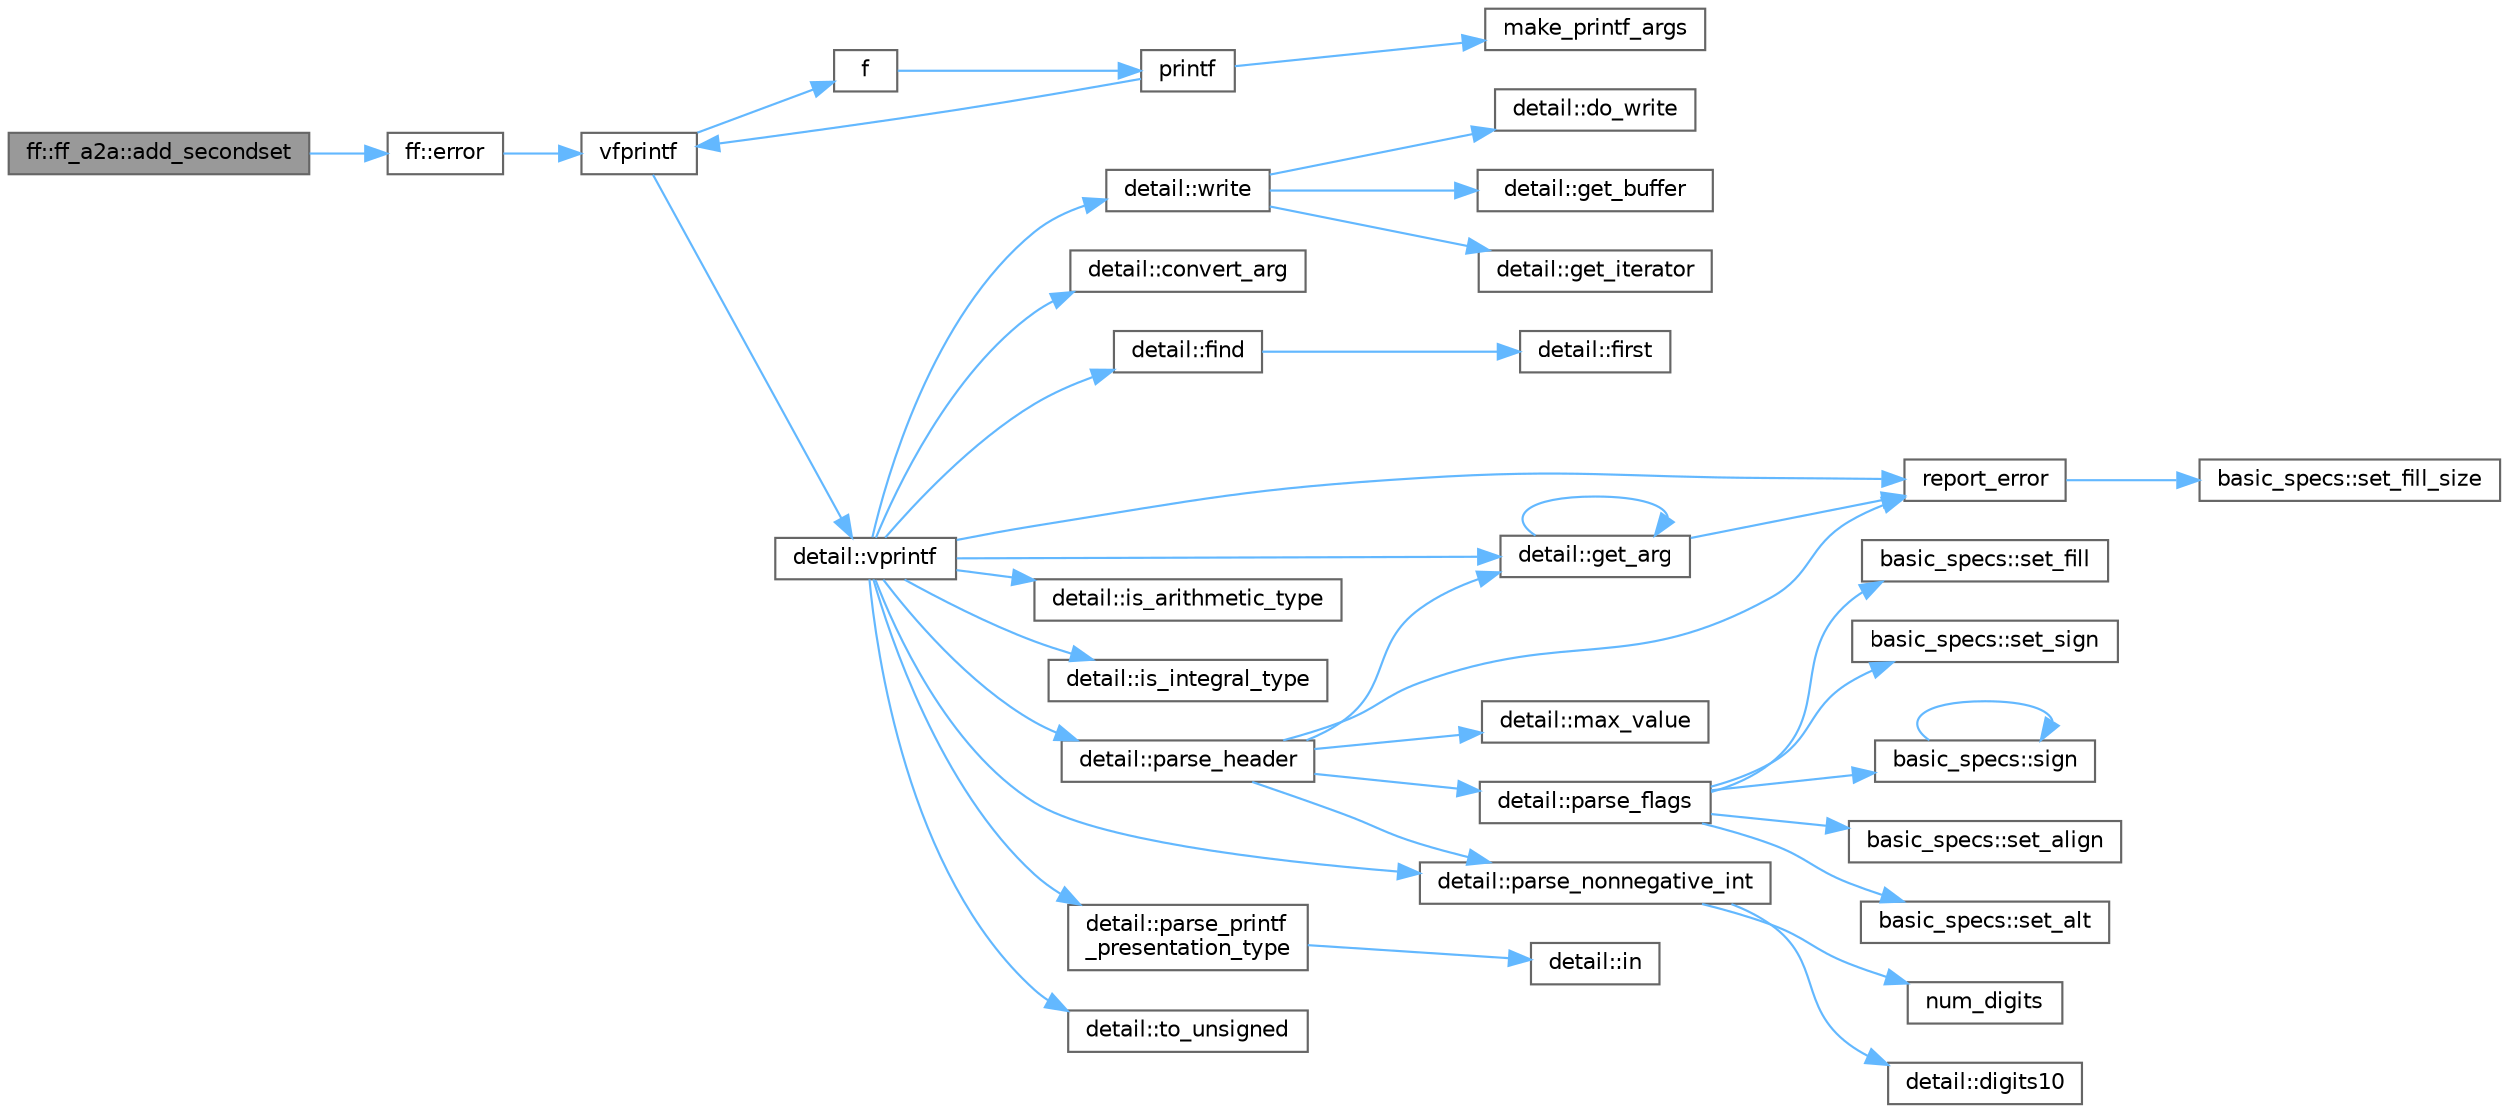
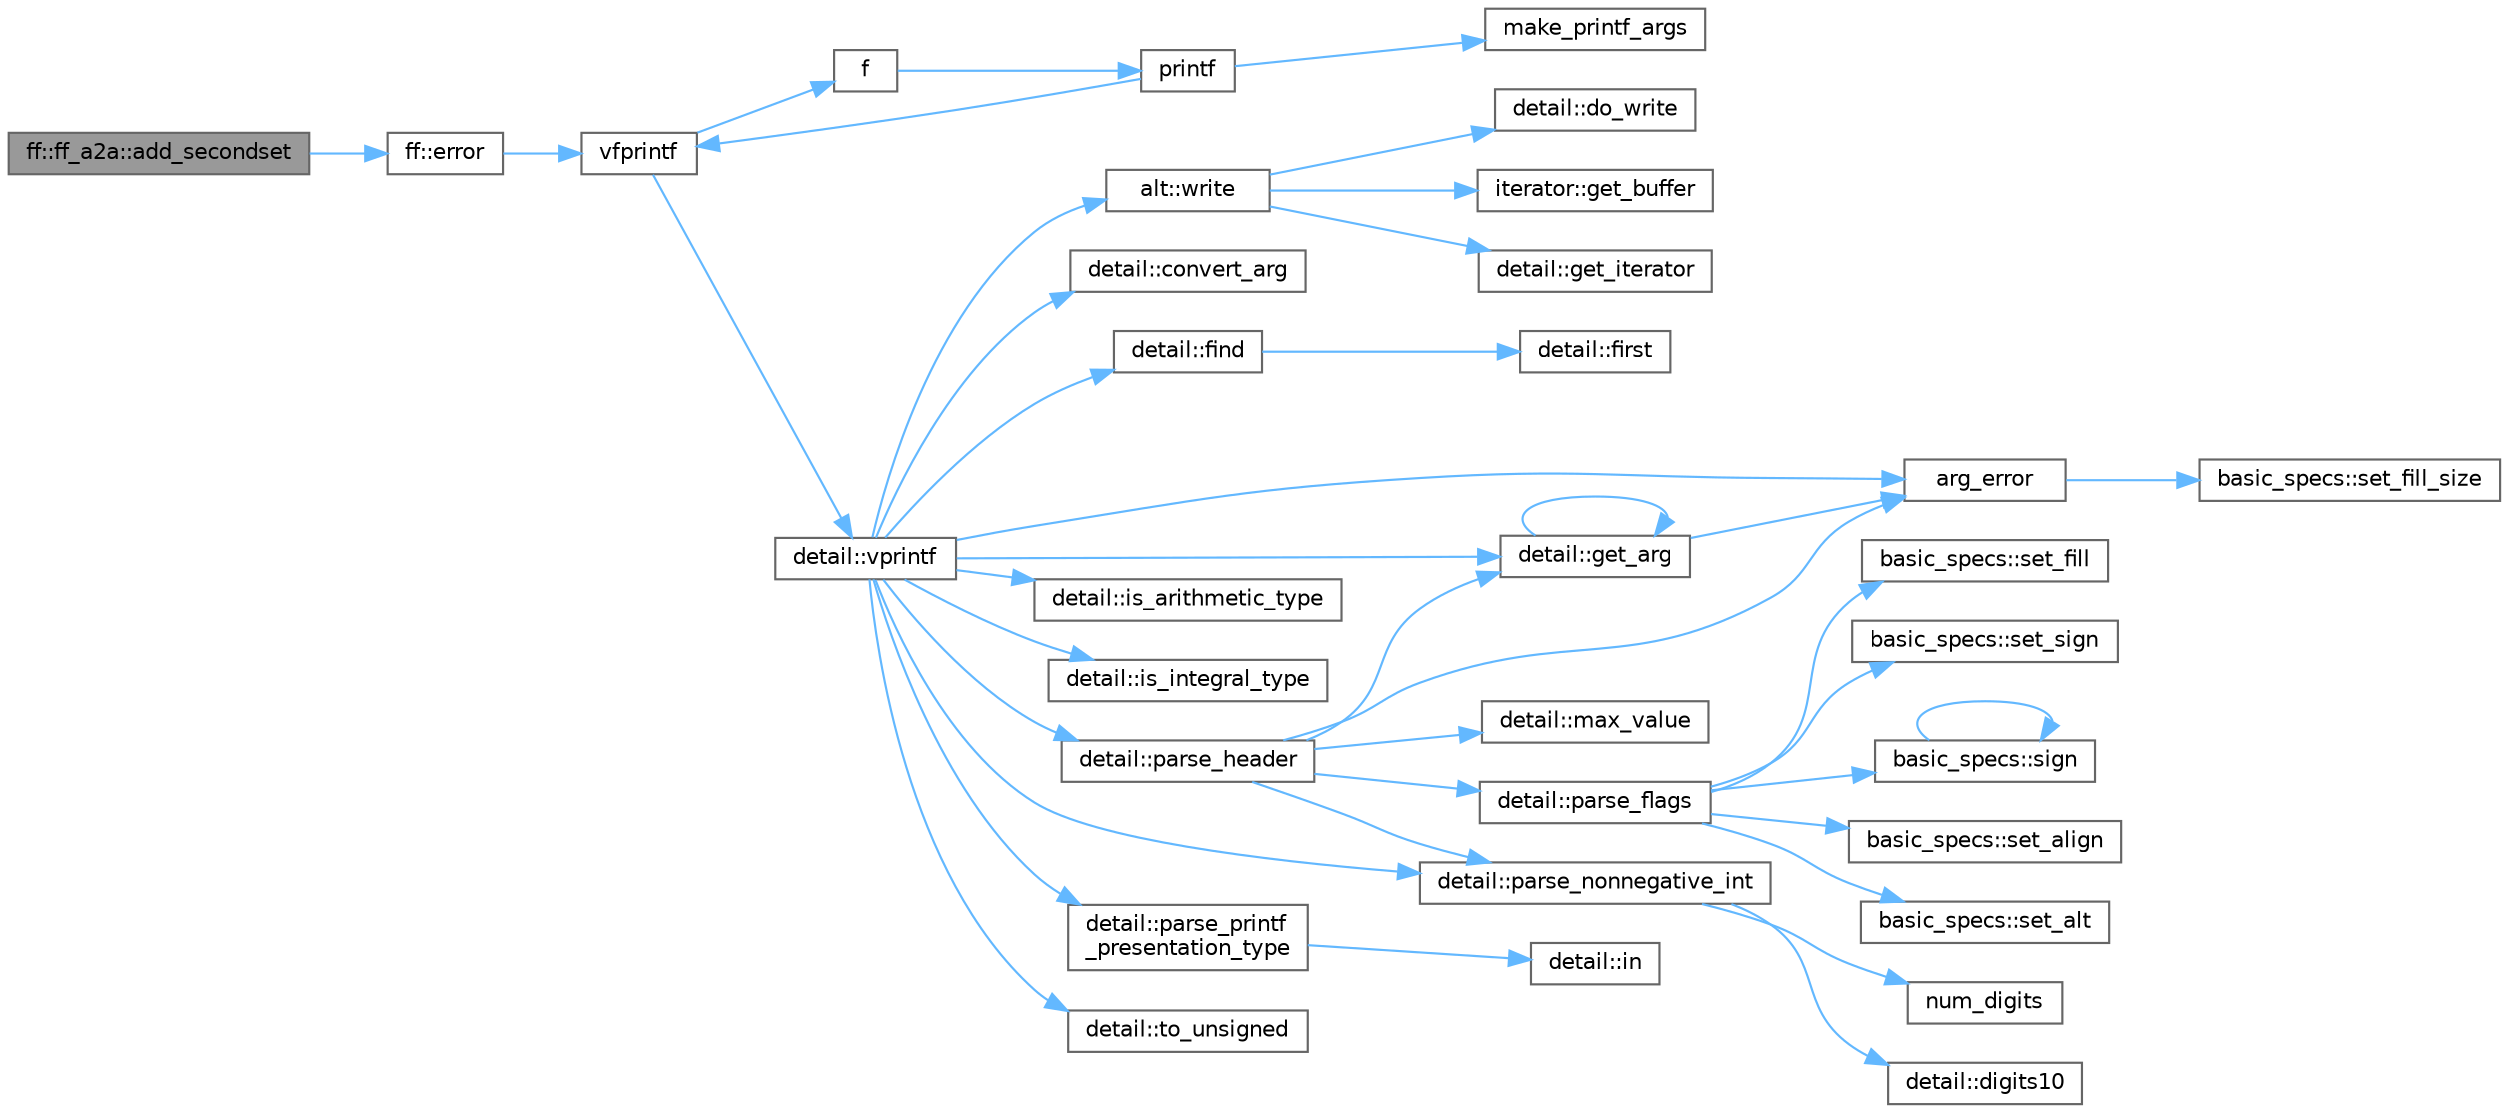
node "detail::write": label "detail::write" -> "alt::write"
node "detail::get_buffer": label "detail::get_buffer" -> "iterator::get_buffer"
node "report_error": label "report_error" -> "arg_error"
